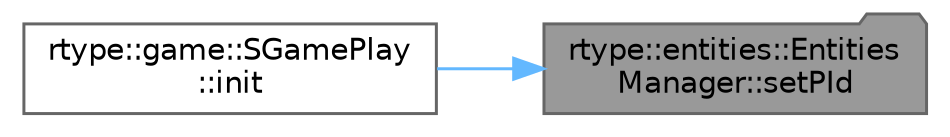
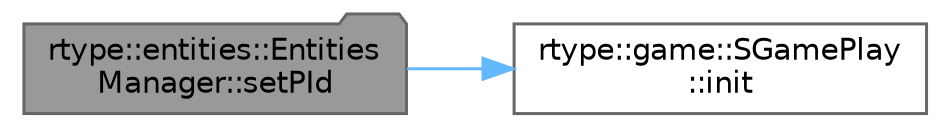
edge "rtype::game::SGamePlay ::init" -> "rtype::entities::Entities Manager::setPId": reversed
